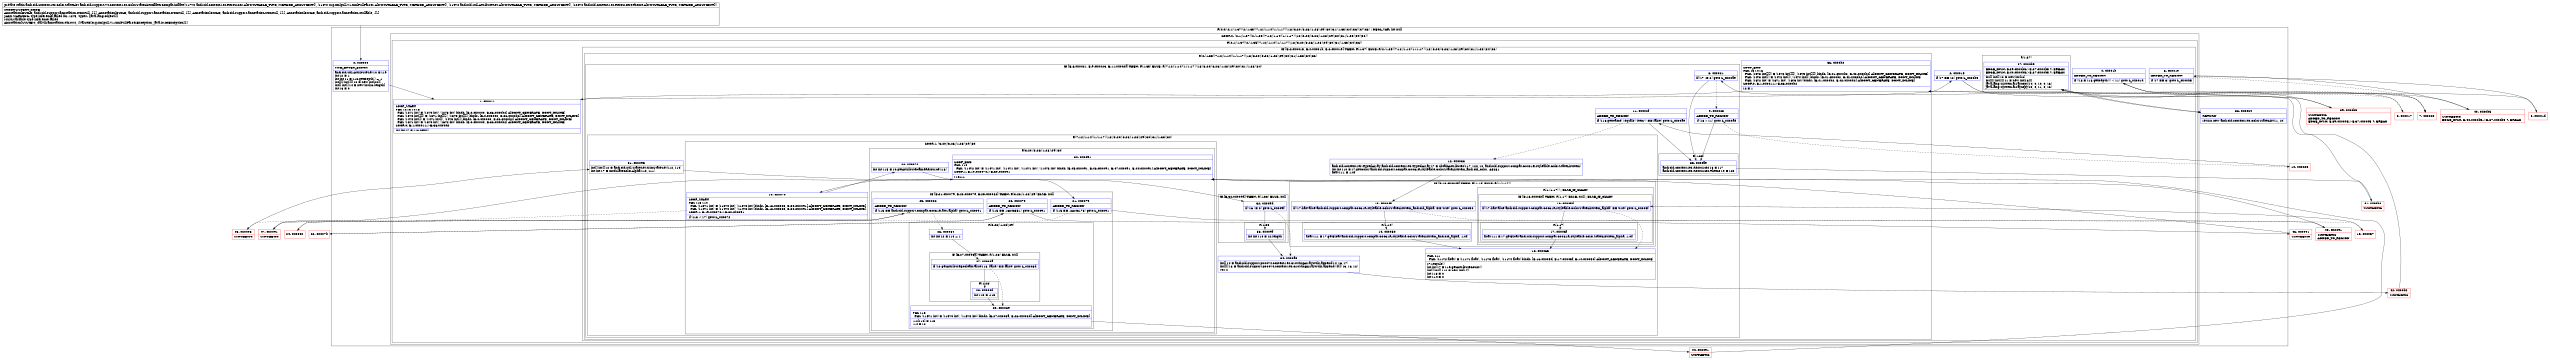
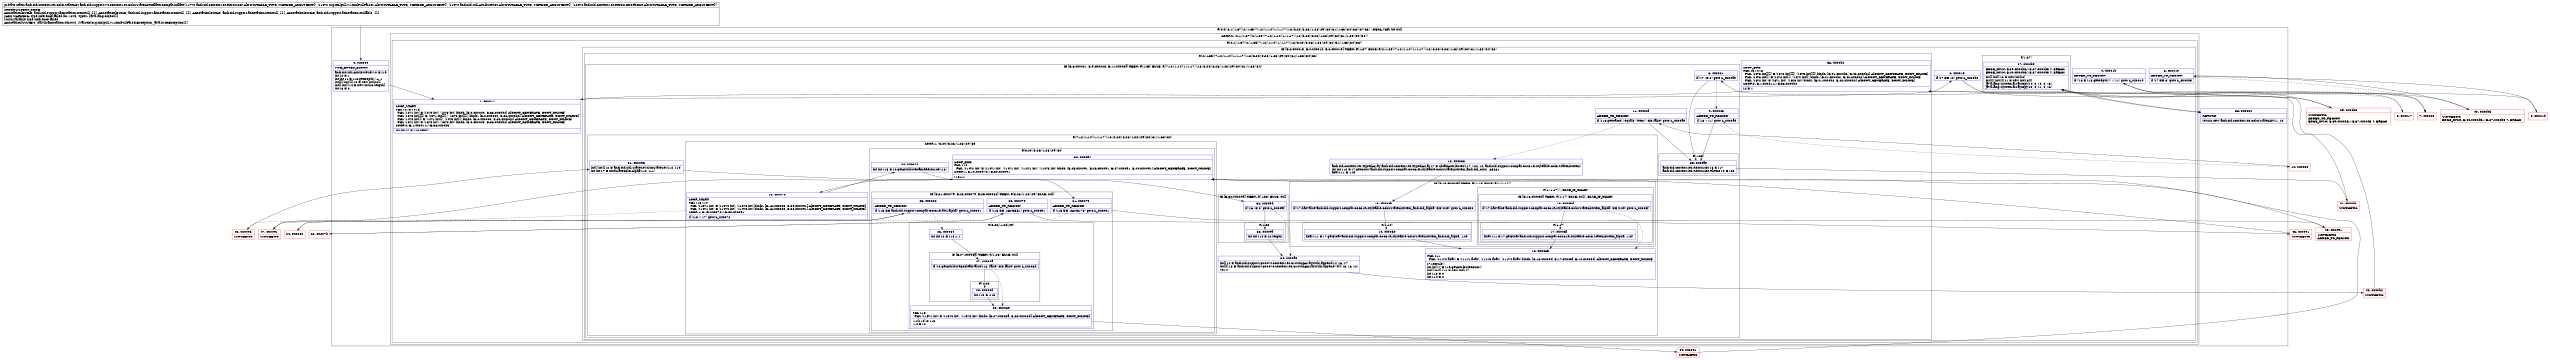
node "15: 0x0057": removed
